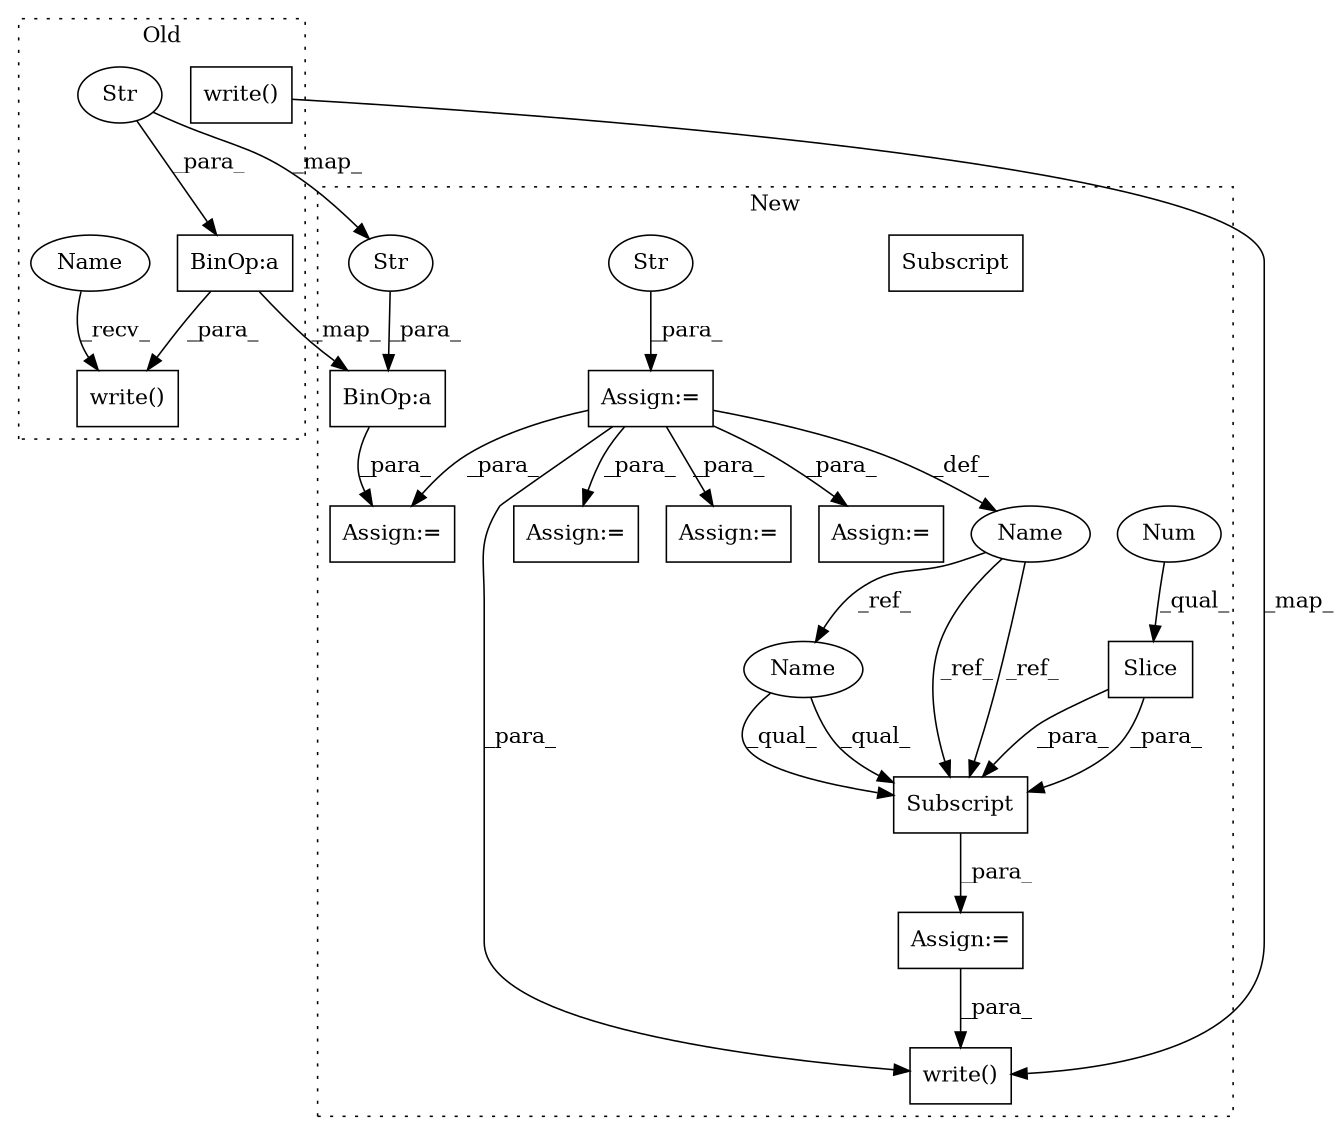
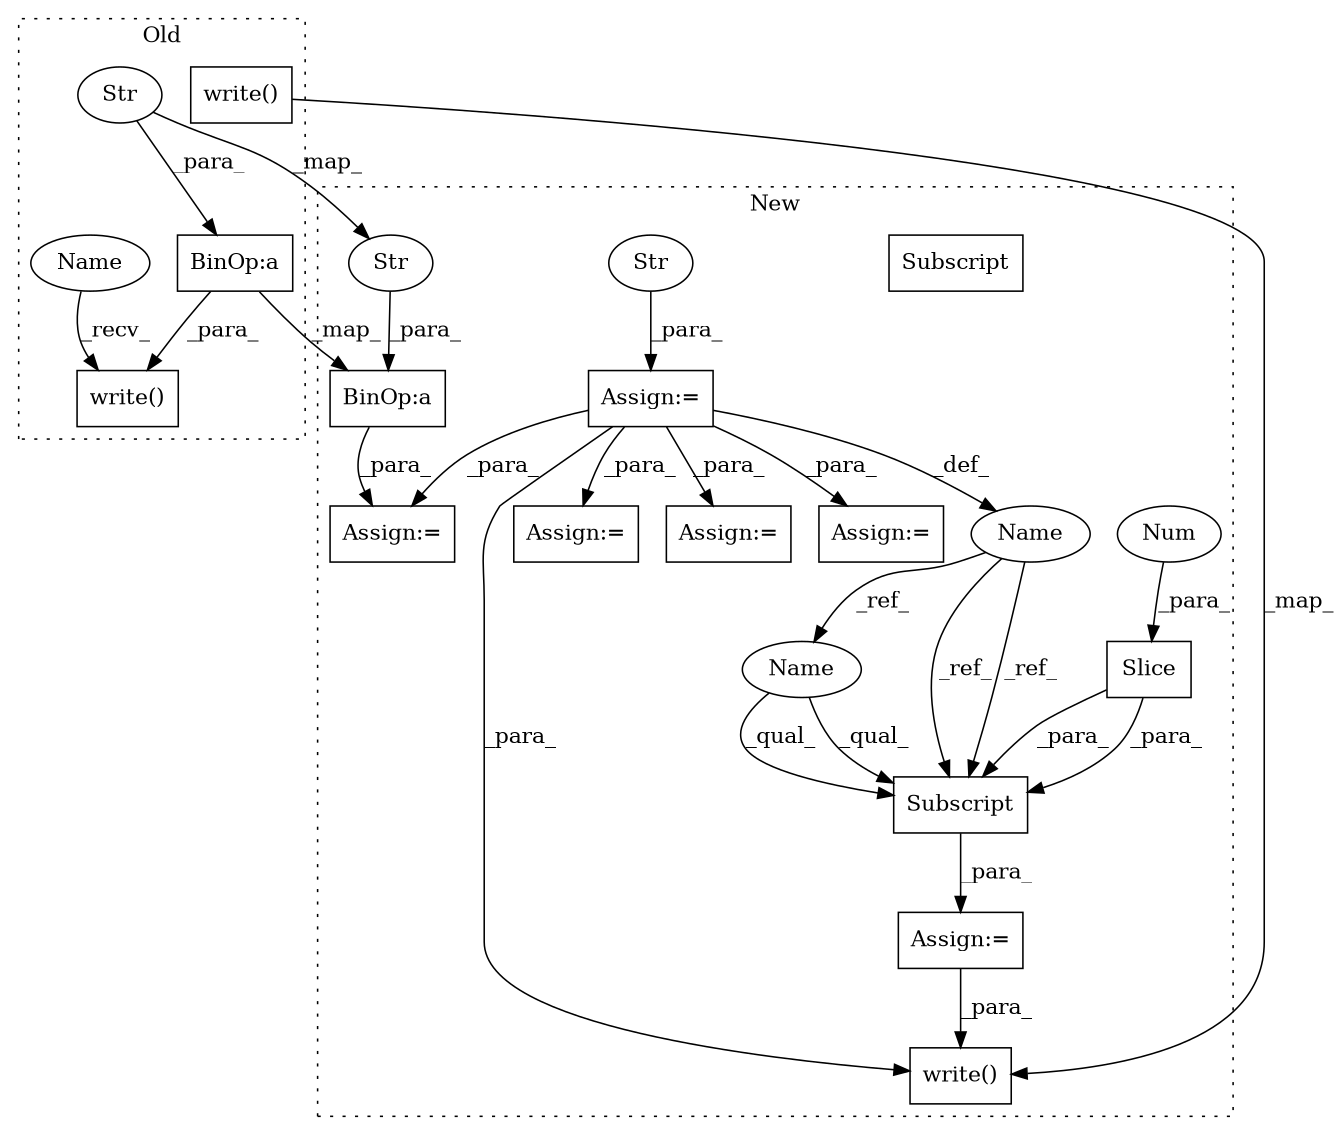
edge "Num" -> "Slice": label "_qual_" -> "_para_"
